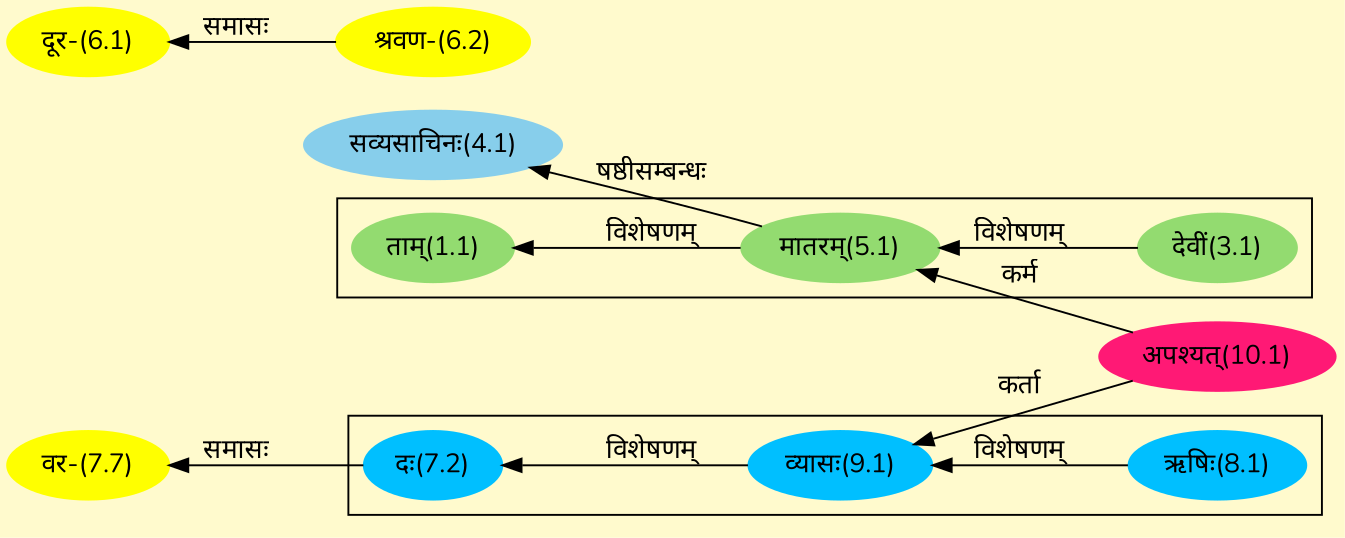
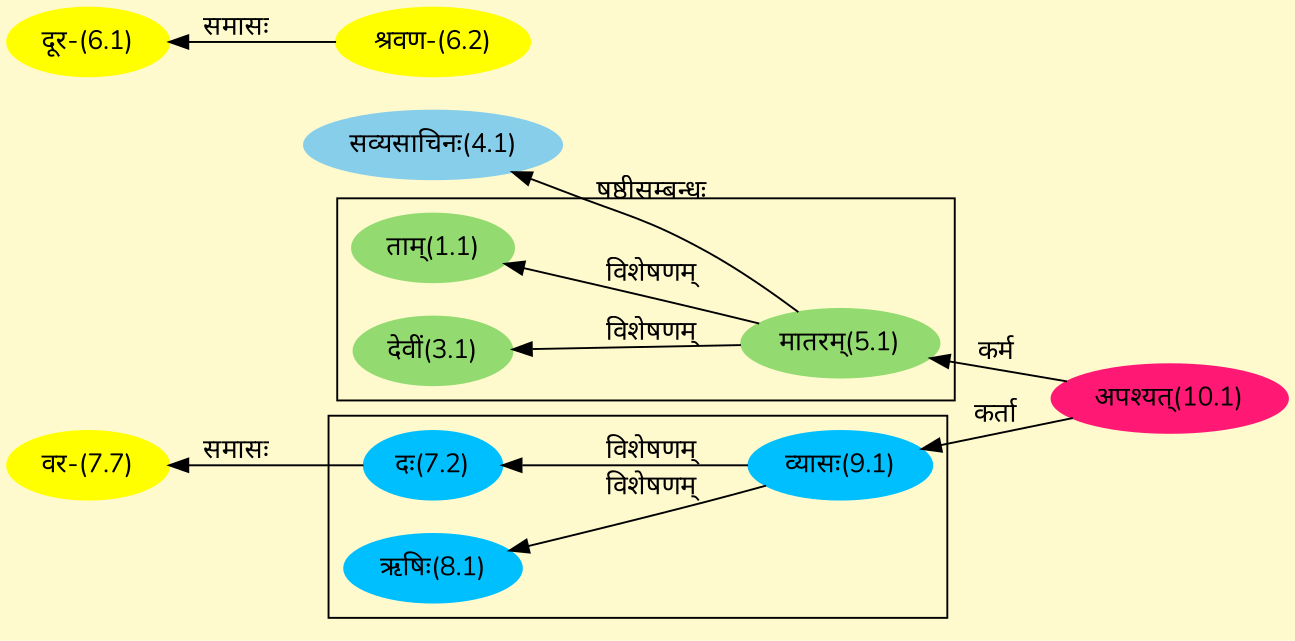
edge "देवीं(3.1)" -> "मातरम्(5.1)": reversed
edge "ऋषिः(8.1)" -> "व्यासः(9.1)": reversed
